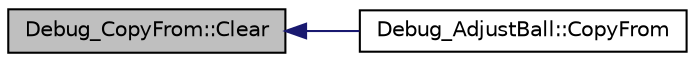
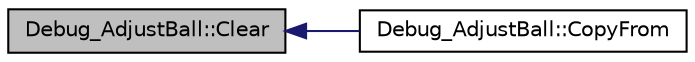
node "Debug_CopyFrom::Clear": label "Debug_CopyFrom::Clear" -> "Debug_AdjustBall::Clear"
